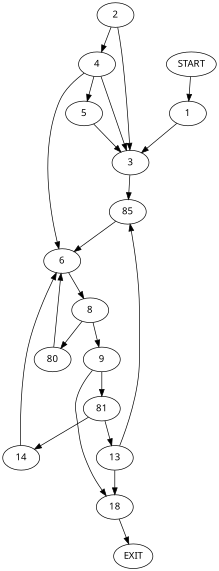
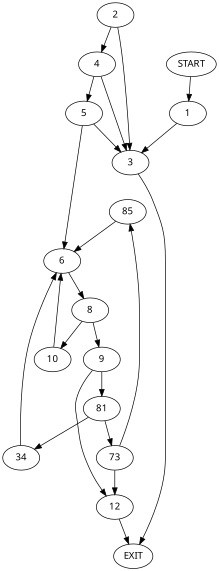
edge "4" -> "6": now "5" -> "6"
edge "3" -> "85": now "3" -> "EXIT"
node "80": label "80" -> "10"
node "14": label "14" -> "34"
node "13": label "13" -> "73"
node "18": label "18" -> "12"
